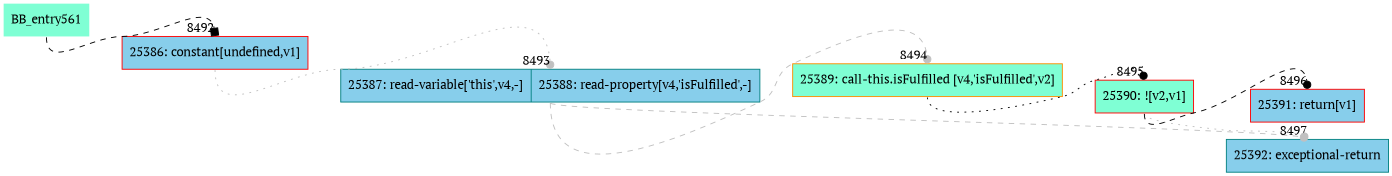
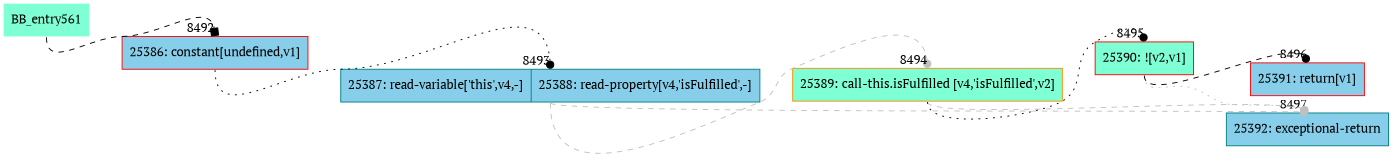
edge "25386: constant[undefined,v1]" -> "25387: read-variable['this',v4,-]": color gray -> black
edge "25389: call-this.isFulfilled [v4,'isFulfilled',v2]" -> "25392: exceptional-return": added
